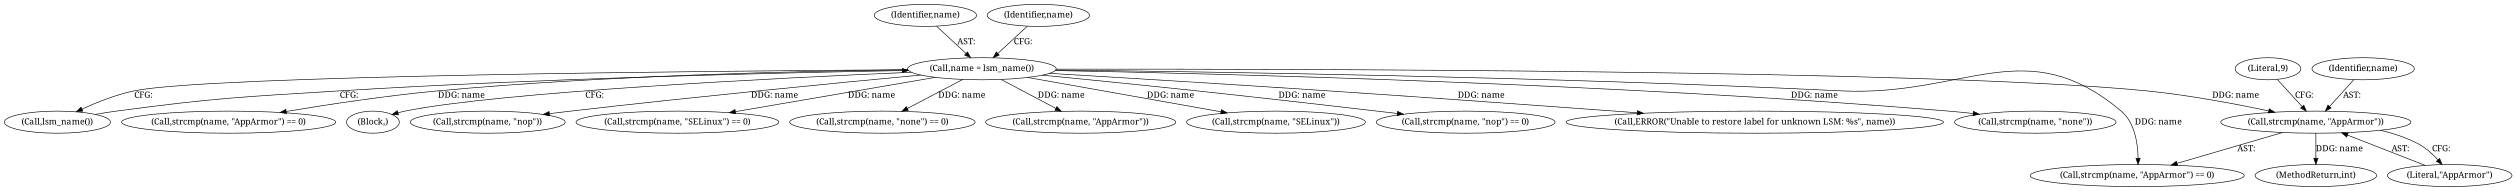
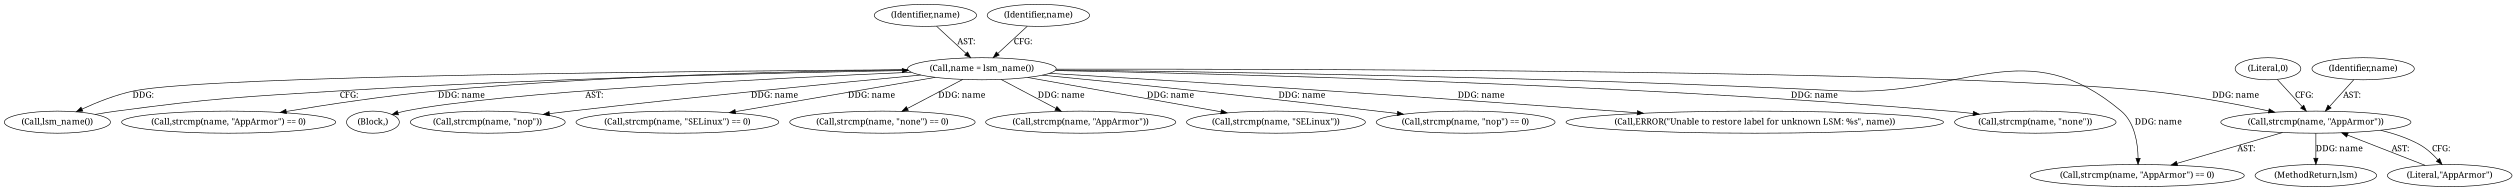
node "(Literal,9)": label "(Literal,9)" -> "(Literal,0)"
edge "(Call,name = lsm_name())" -> "(Call,lsm_name())": label "CFG: " -> "DDG: "
edge "(Call,name = lsm_name())" -> "(Block,)": label "CFG: " -> "AST: "
node "(MethodReturn,int)": label "(MethodReturn,int)" -> "(MethodReturn,lsm)"
